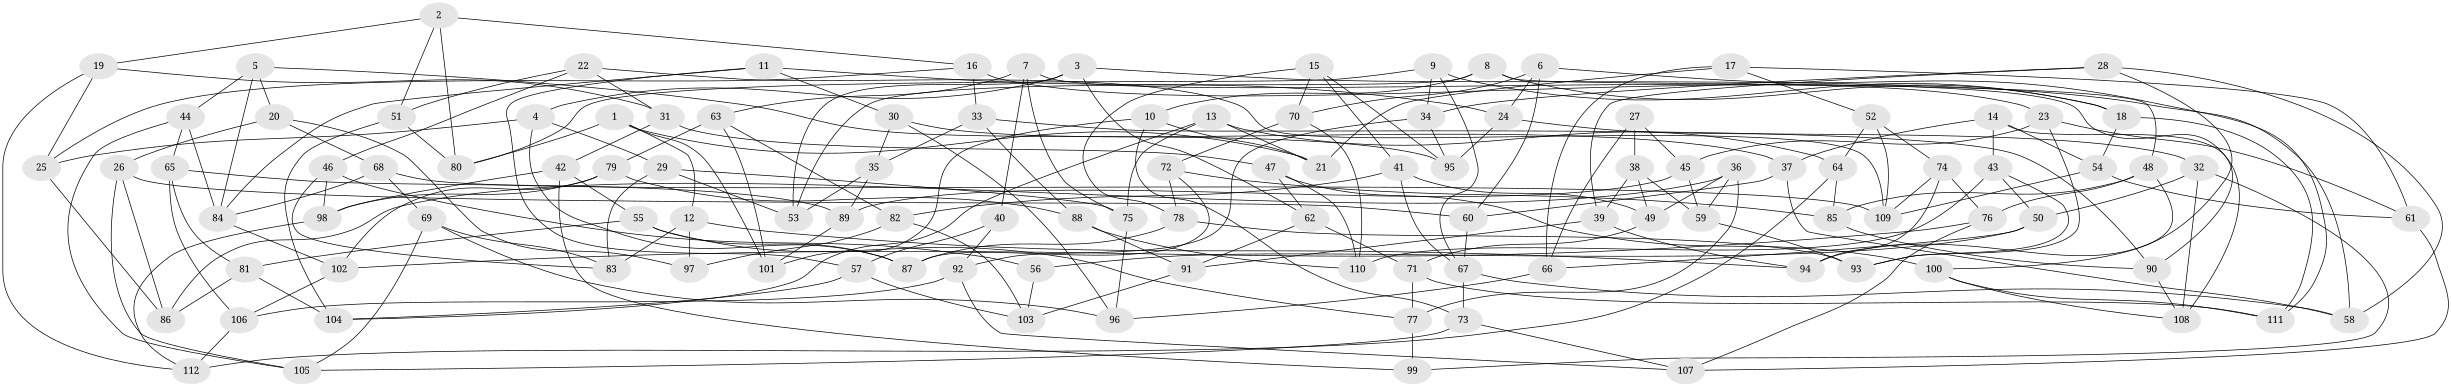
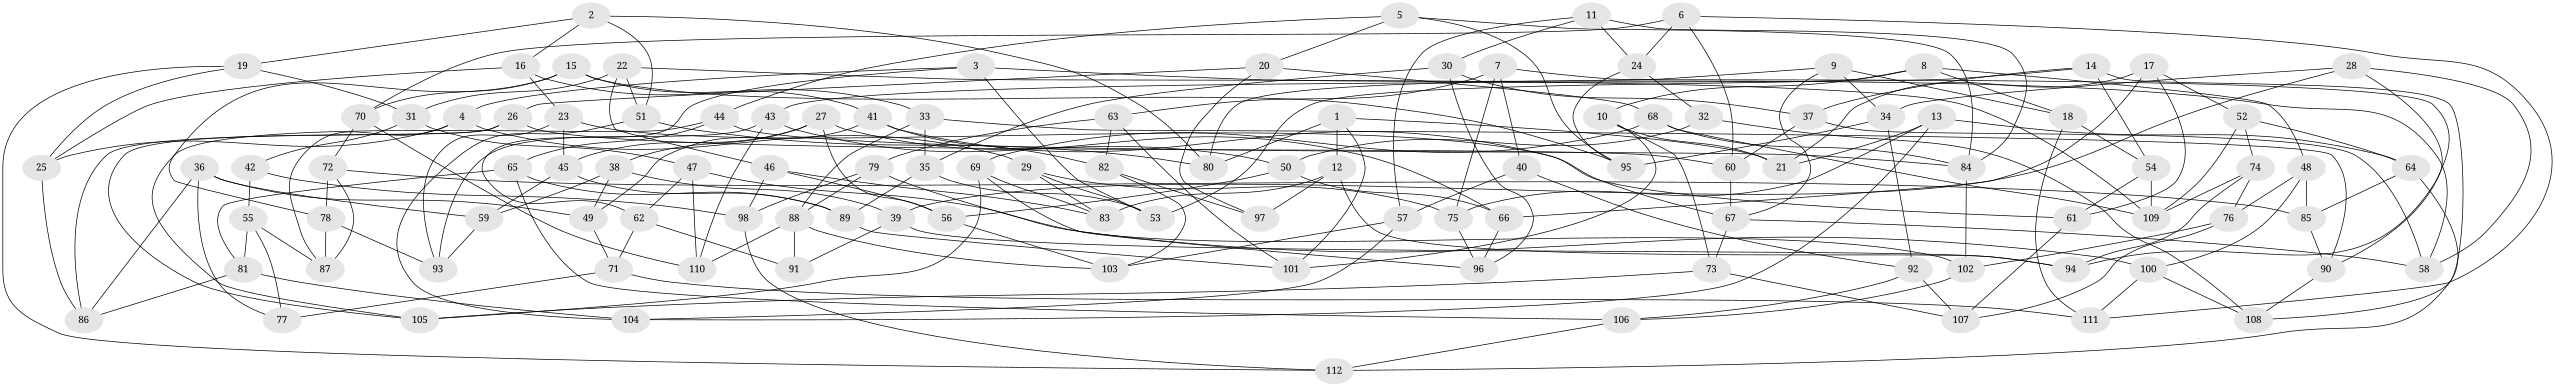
edge "27" -- "56": added
edge "91" -- "103": now "88" -- "103"
node "99": removed
